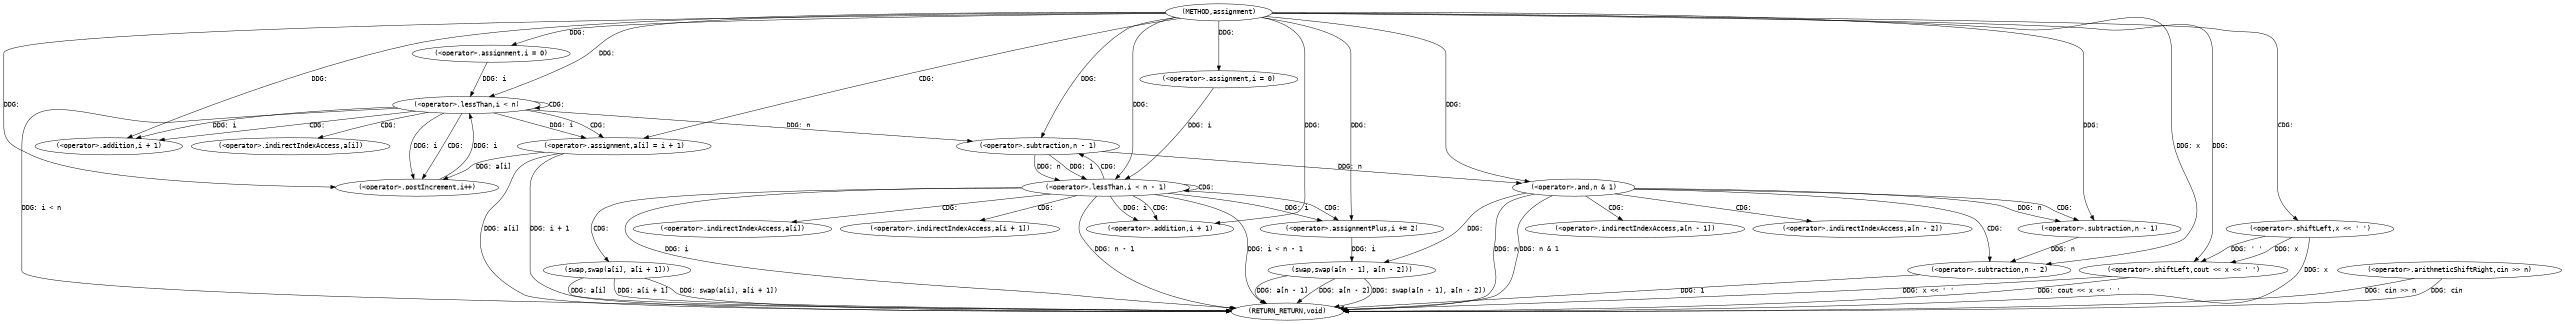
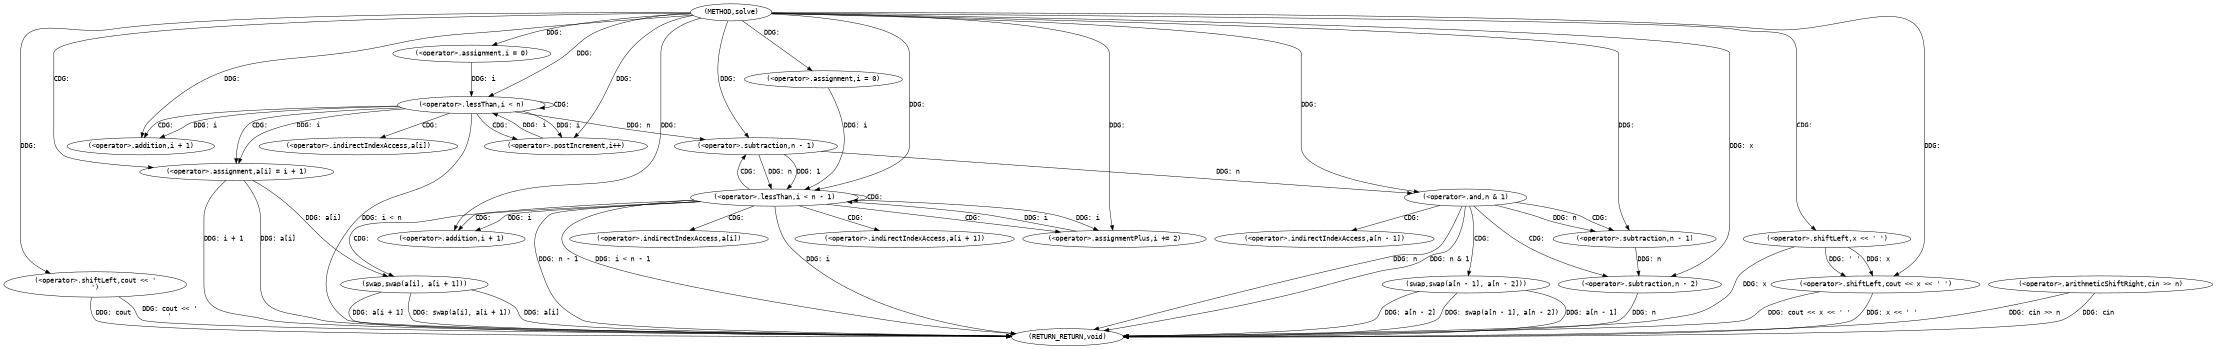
node "(METHOD,assignment)": label "(METHOD,assignment)" -> "(METHOD,solve)"
edge "(<operator>.assignment,a[i] = i + 1)" -> "(<operator>.postIncrement,i++)": now "(<operator>.assignment,a[i] = i + 1)" -> "(swap,swap(a[i], a[i + 1]))"
edge "(<operator>.and,n & 1)" -> "(swap,swap(a[n - 1], a[n - 2]))": label "DDG: " -> "CDG: "
node "(<operator>.indirectIndexAccess,a[n - 2])": removed
edge "(<operator>.assignmentPlus,i += 2)" -> "(swap,swap(a[n - 1], a[n - 2]))": now "(<operator>.assignmentPlus,i += 2)" -> "(<operator>.lessThan,i < n - 1)"
node "(<operator>.shiftLeft,cout << ' ')": added
edge "(<operator>.subtraction,n - 2)" -> "(RETURN_RETURN,void)": label "DDG: 1" -> "DDG: n"
